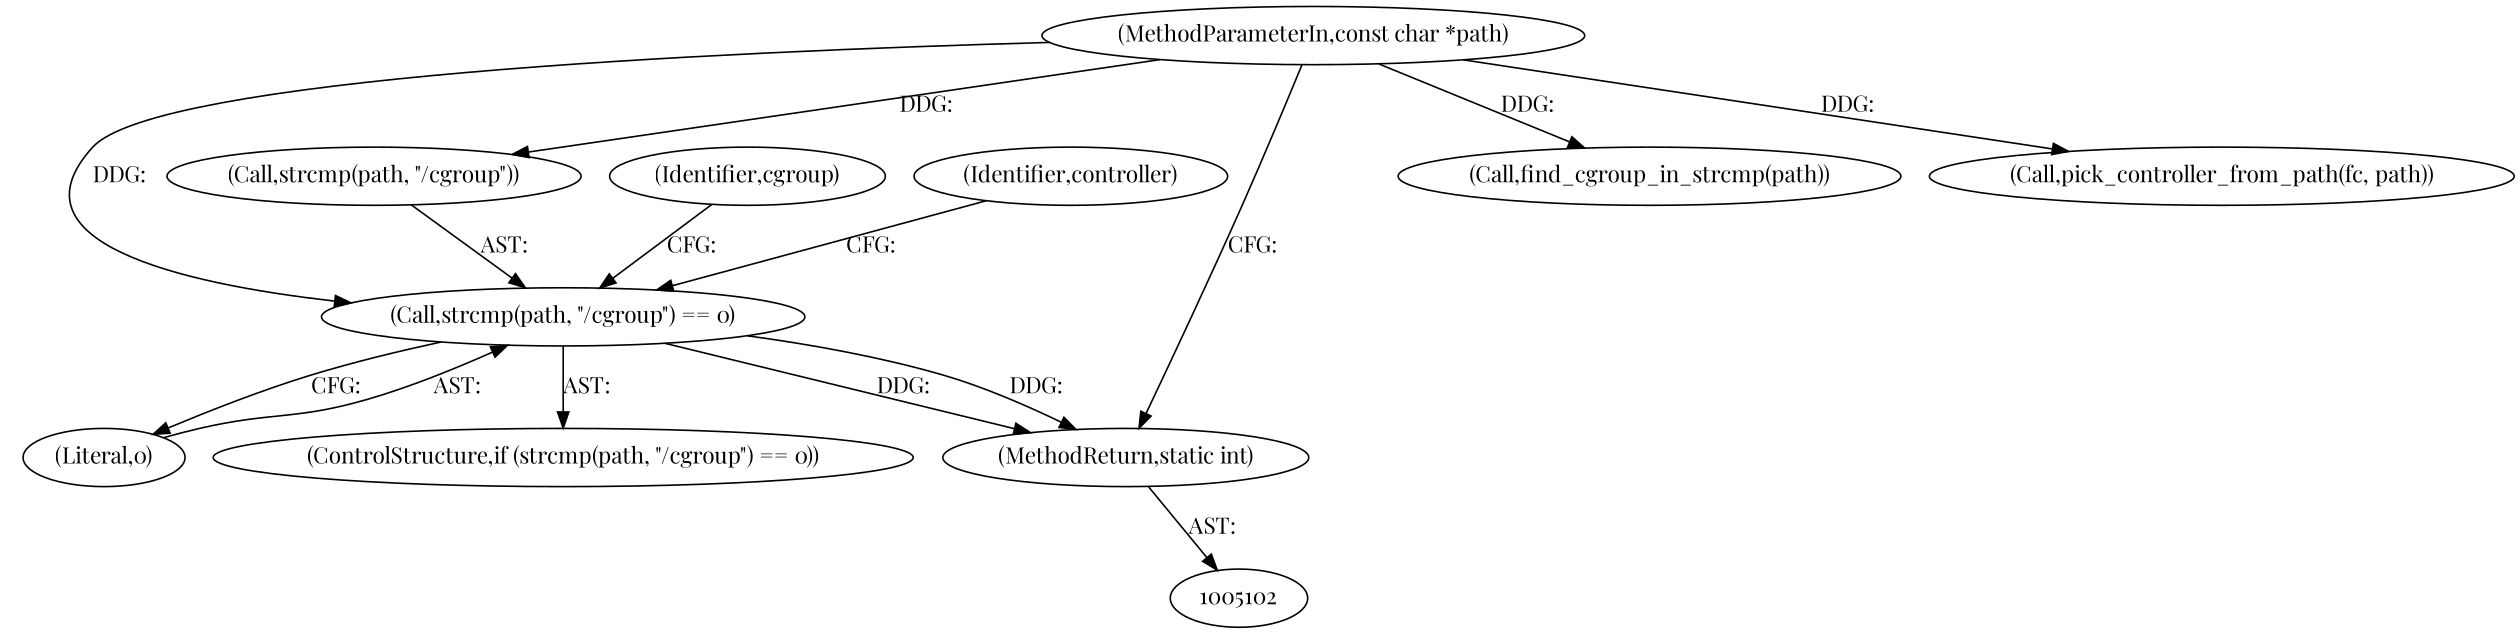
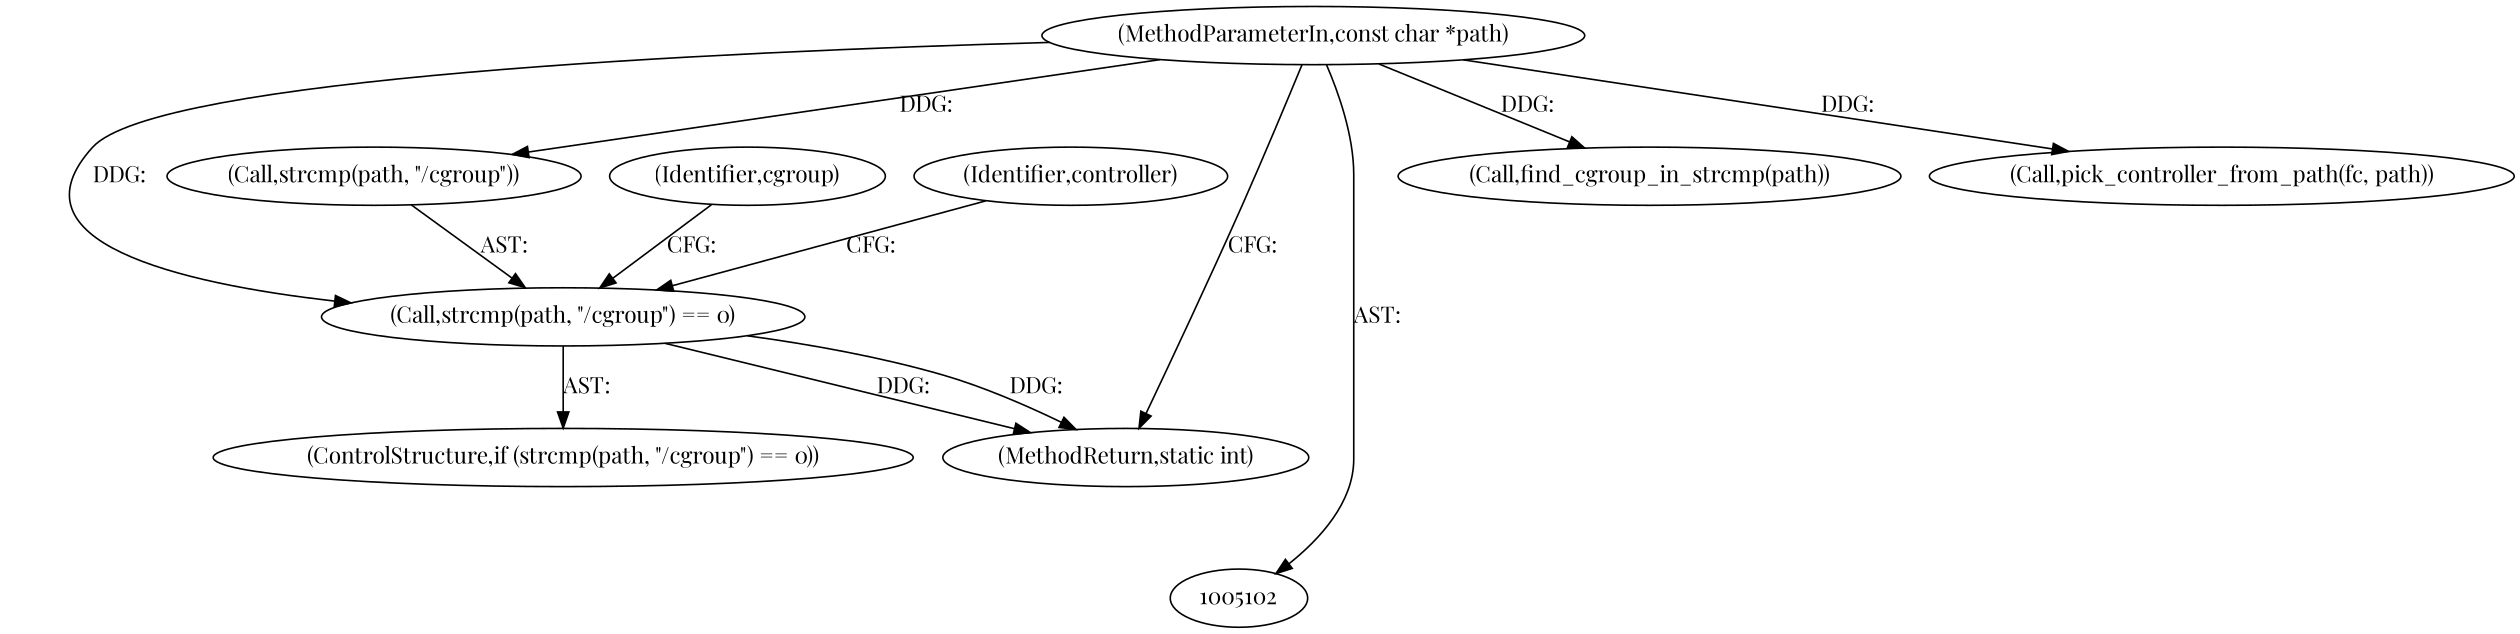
node "(Literal,0)": removed
edge "(MethodReturn,static int)" -> "1005102": now "(MethodParameterIn,const char *path)" -> "1005102"
